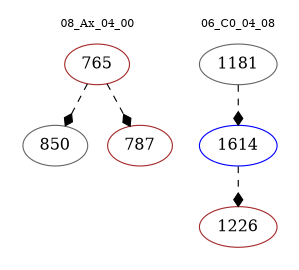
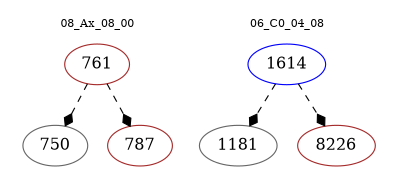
cluster "08_Ax_04_00": label "08_Ax_04_00" -> "08_Ax_08_00"
node "765": label "765" -> "761"
edge "1181" -> "1614": reversed
node "850": label "850" -> "750"
node "1226": label "1226" -> "8226"
